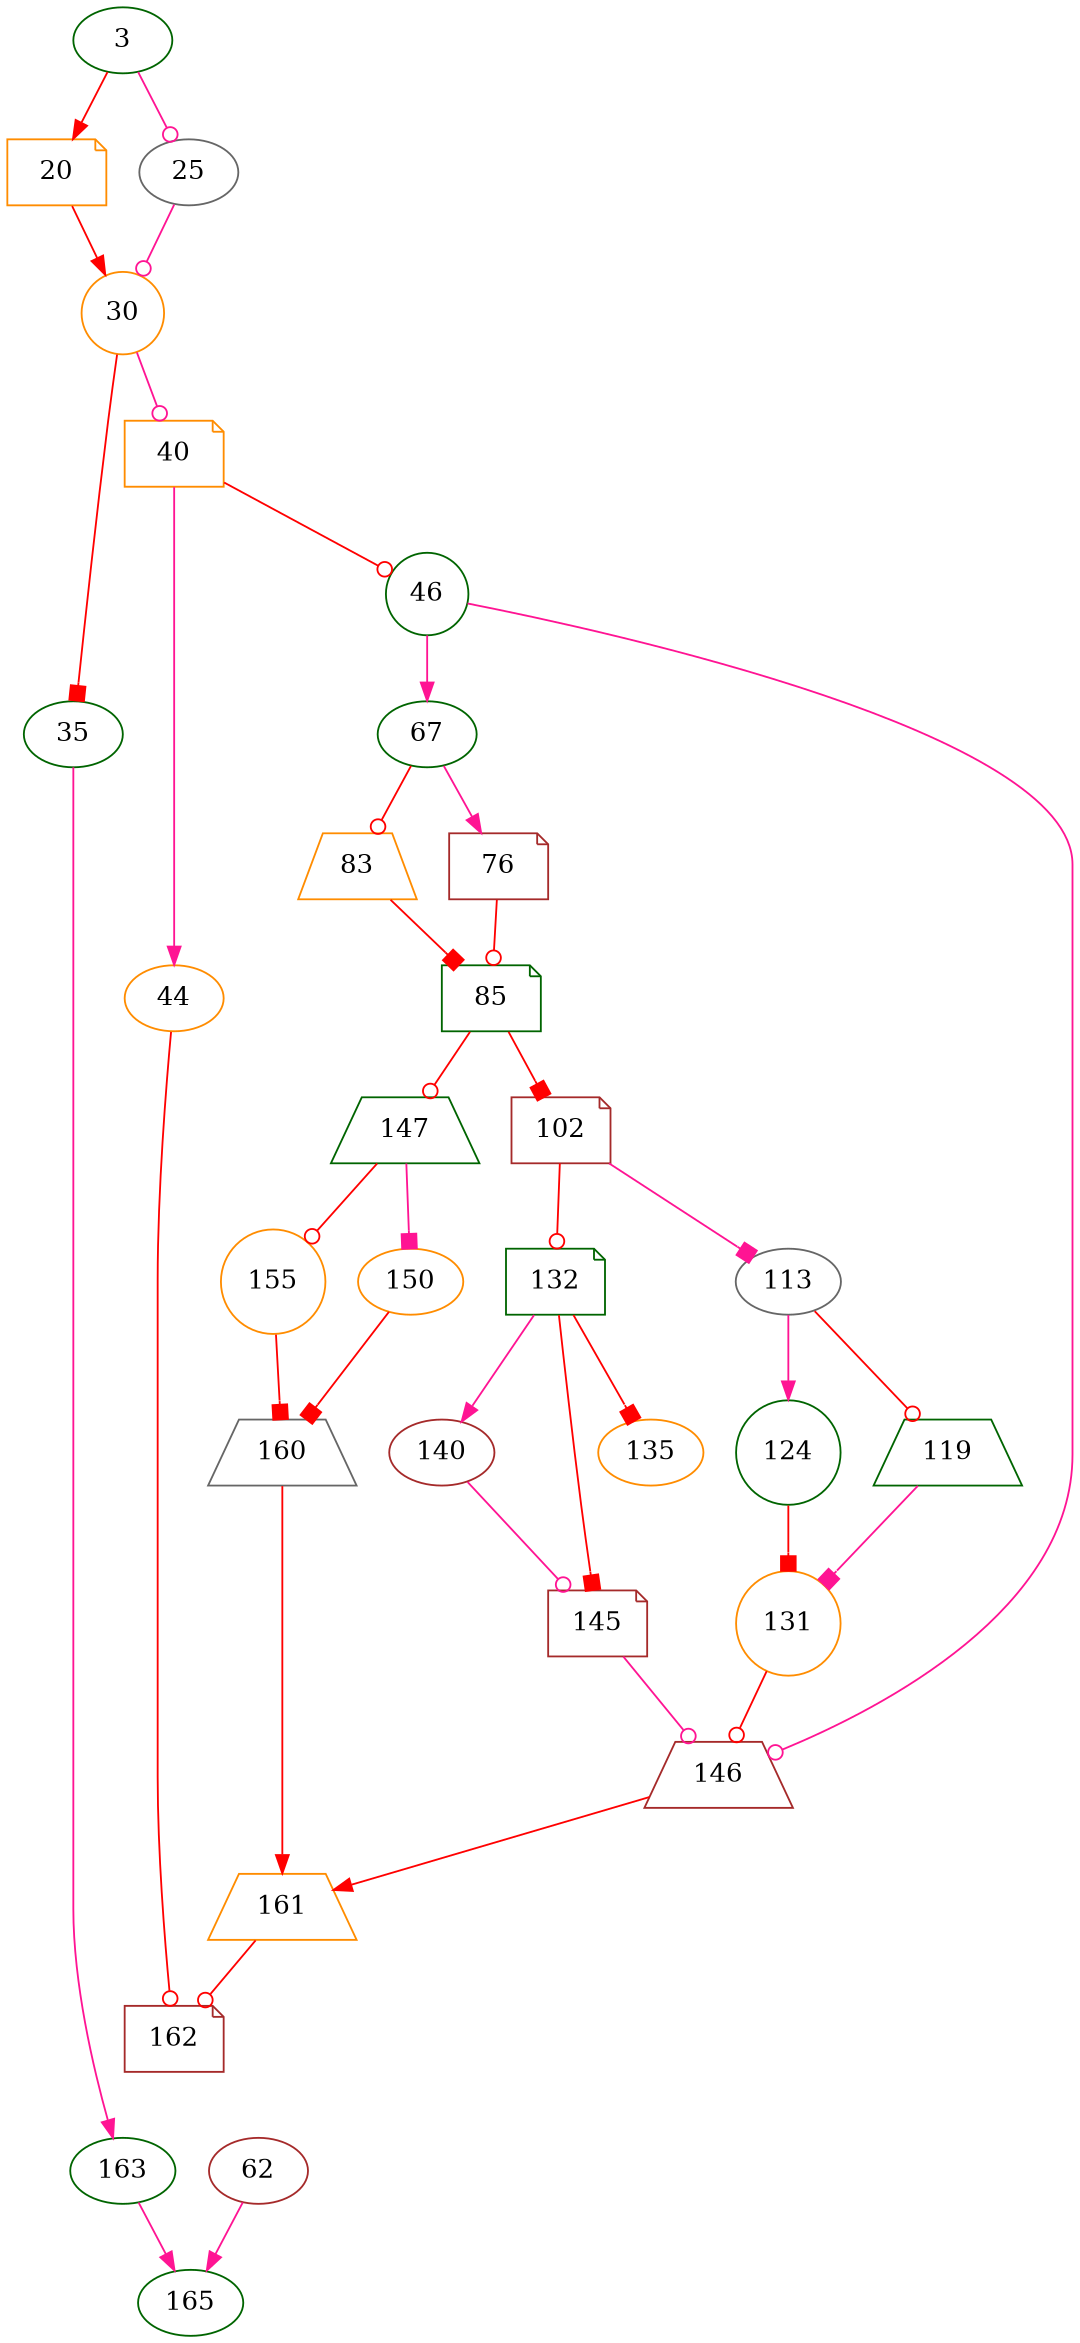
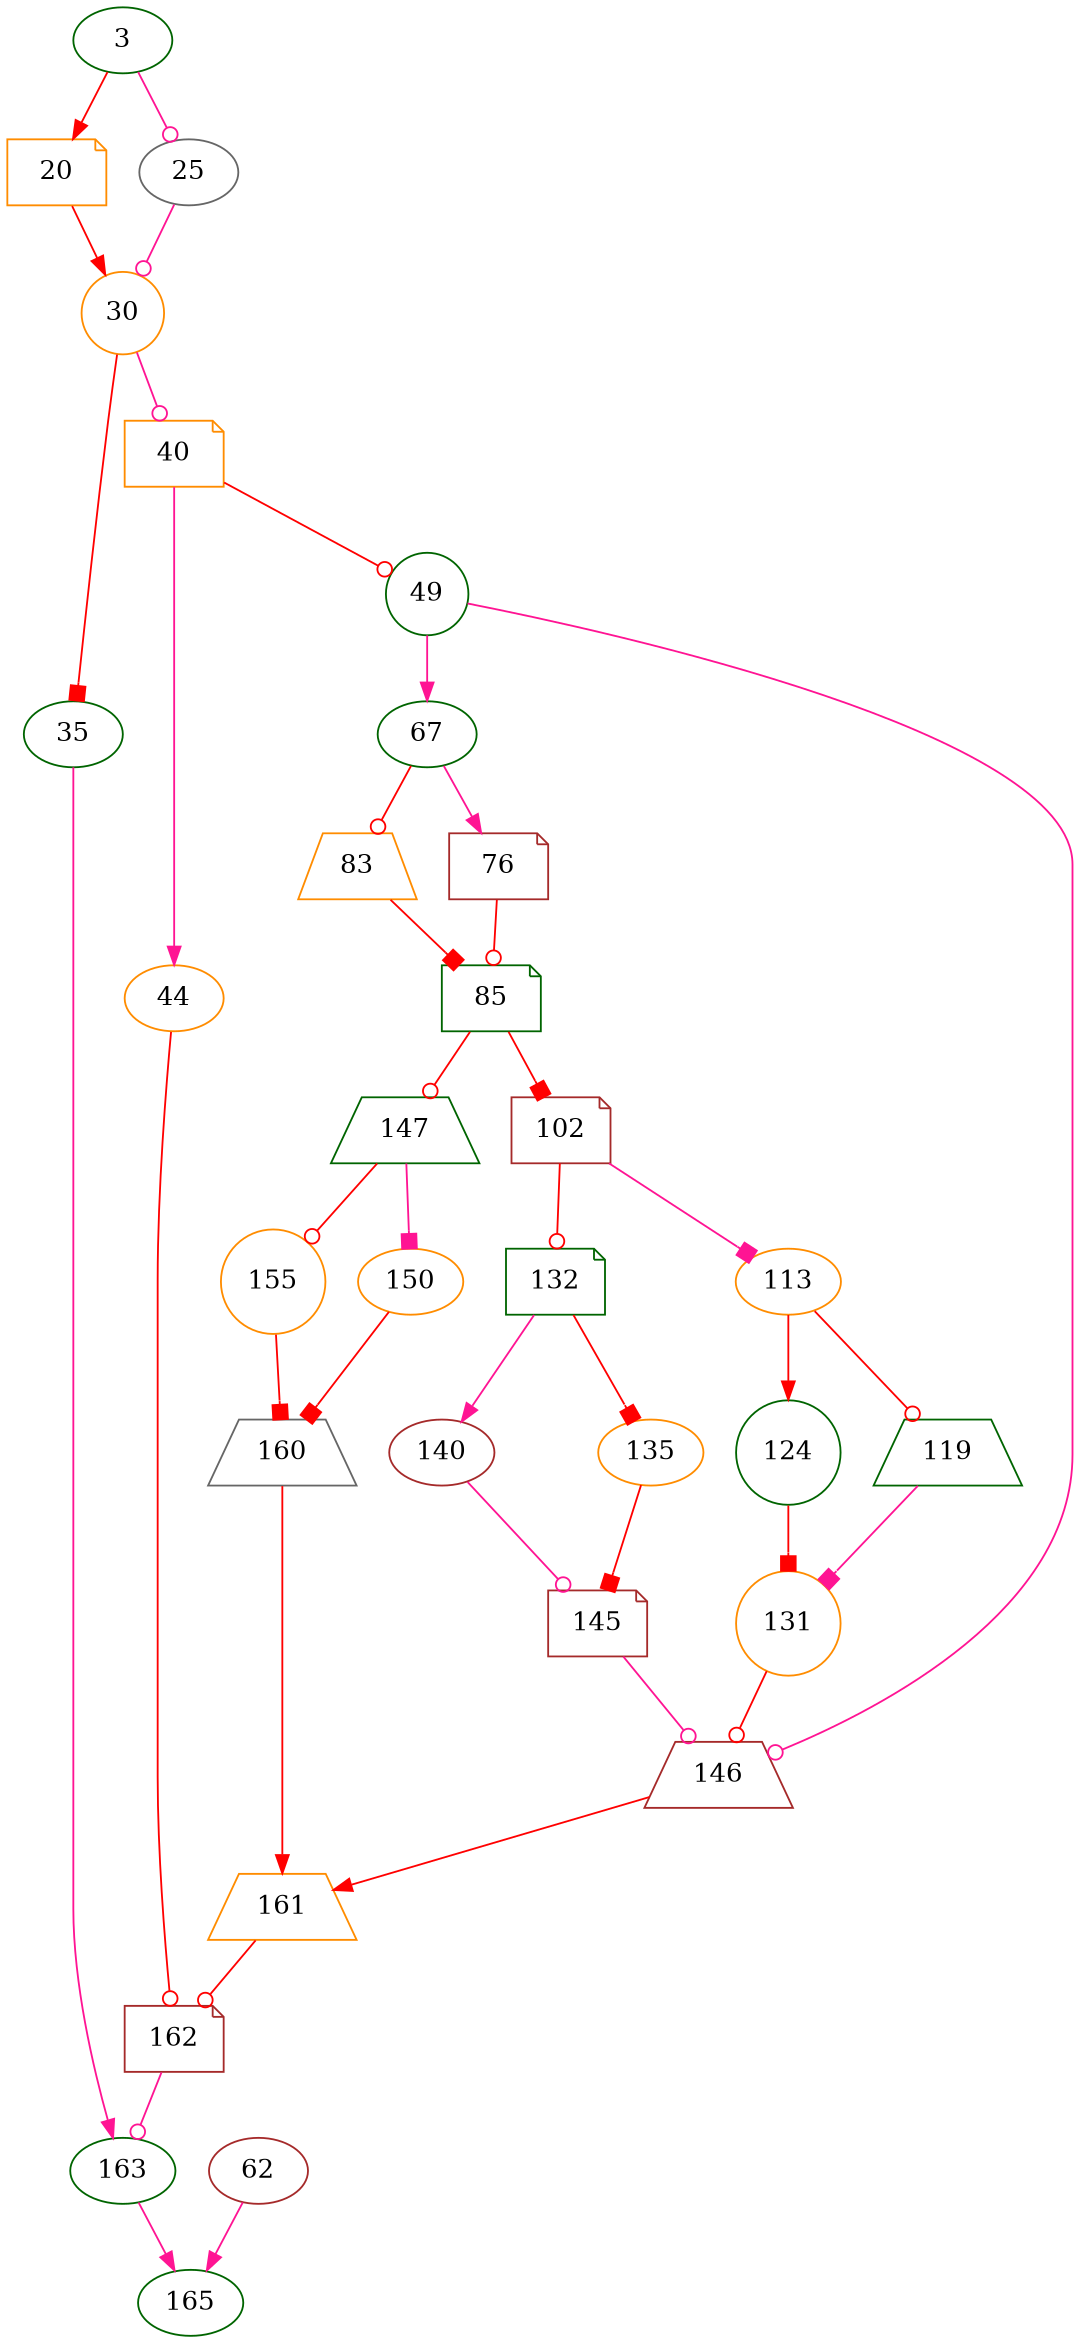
node "46": label "46" -> "49"
node "113": color gray40 -> darkorange
edge "113" -> "124": color deeppink -> red
edge "132" -> "145": now "135" -> "145"
edge "162" -> "163": added
